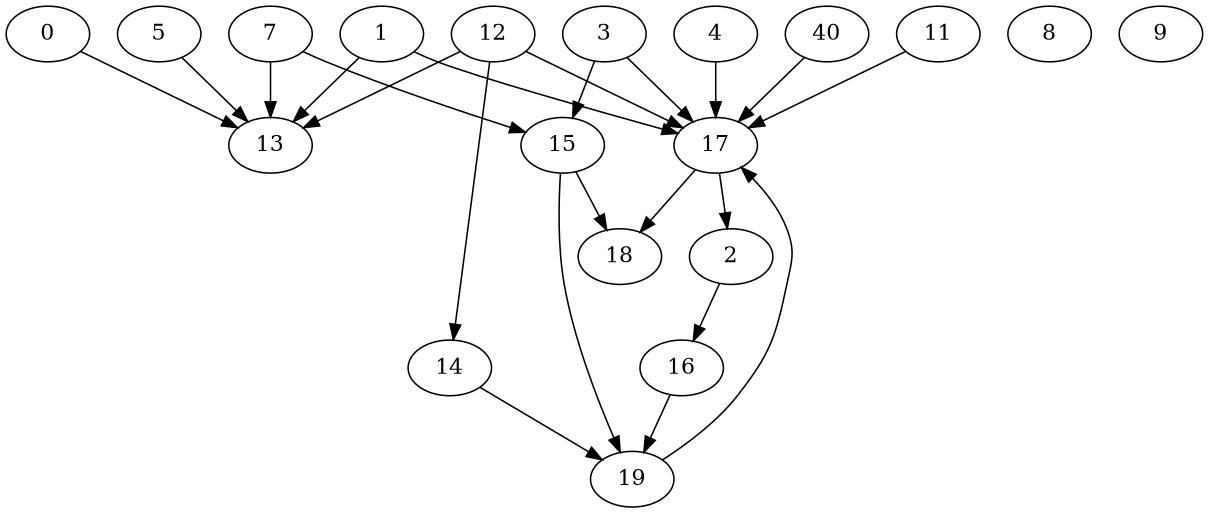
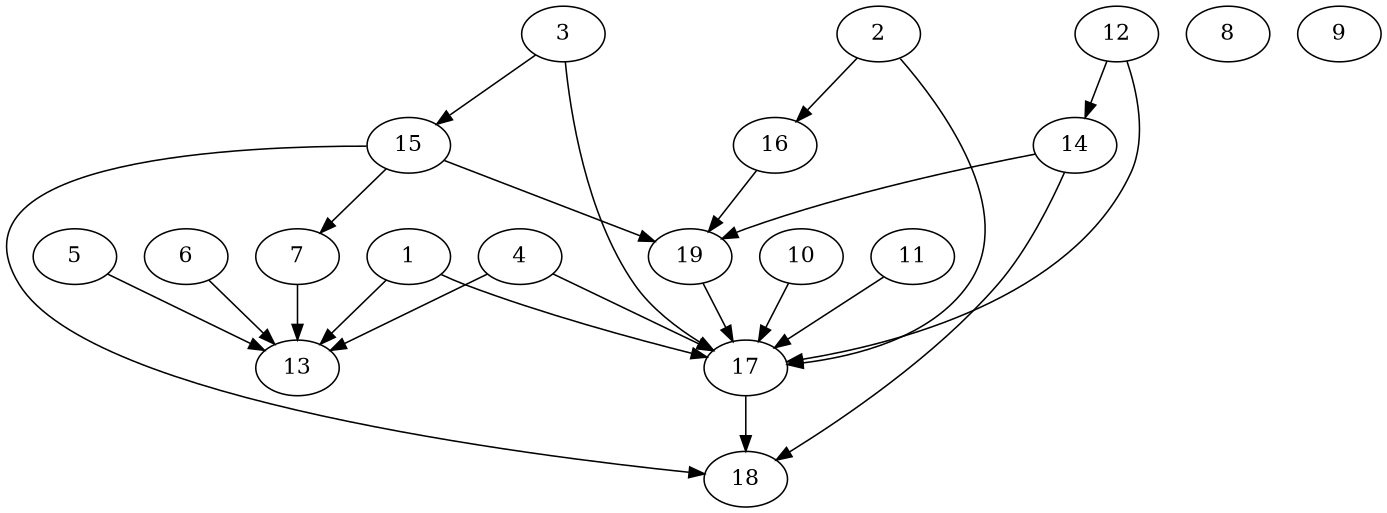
node "0": label "0" -> "6"
node "40": label "40" -> "10"
edge "12" -> "13": now "4" -> "13"
edge "7" -> "15": reversed
edge "17" -> "2": reversed
edge "14" -> "18": added
